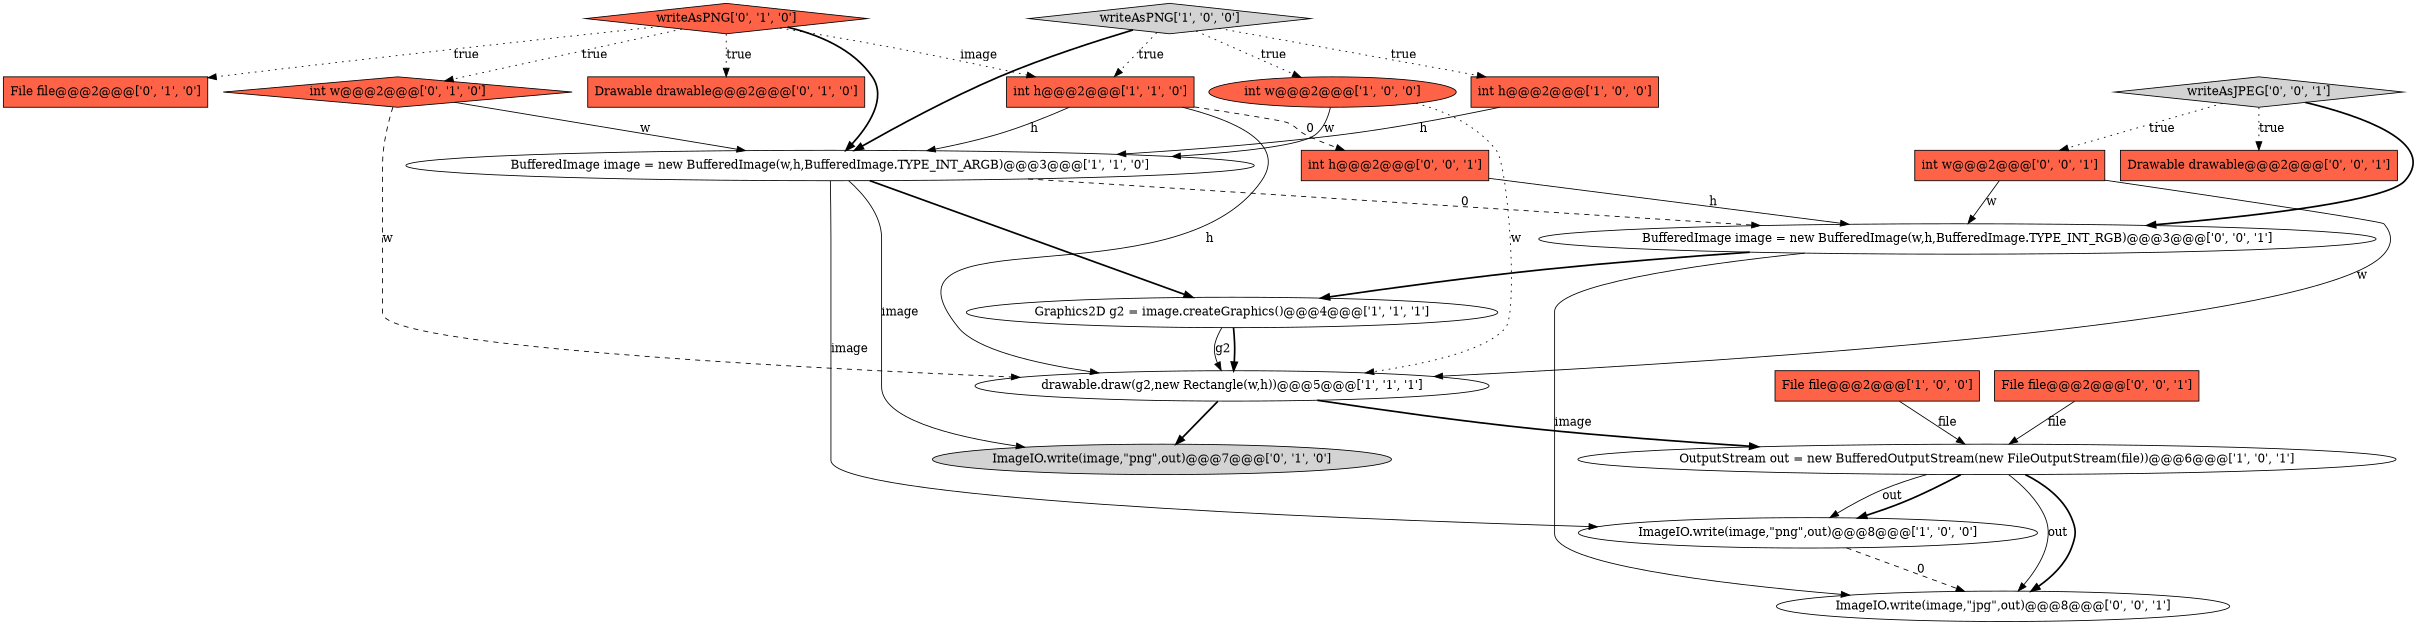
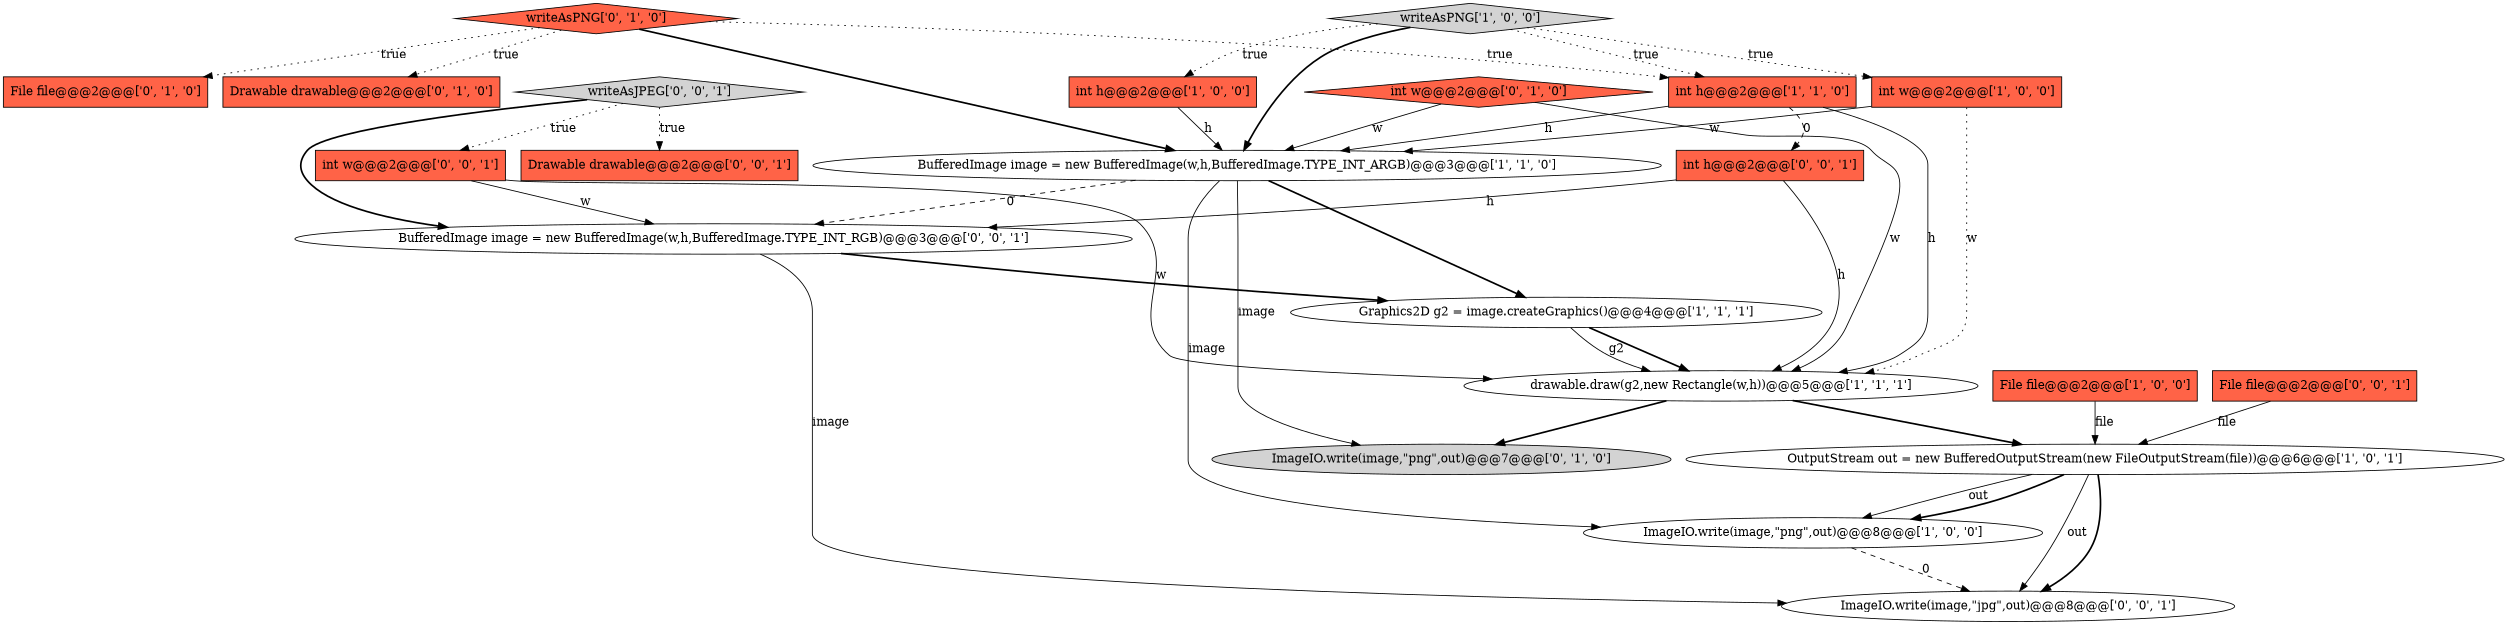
edge "writeAsPNG['0', '1', '0']" -> "int w@@@2@@@['0', '1', '0']": removed, label "true"
edge "writeAsPNG['0', '1', '0']" -> "int h@@@2@@@['1', '1', '0']": label "image" -> "true"
node "int w@@@2@@@['1', '0', '0']": shape ellipse -> box
edge "int h@@@2@@@['0', '0', '1']" -> "drawable.draw(g2,new Rectangle(w,h))@@@5@@@['1', '1', '1']": added, label "h"
edge "int w@@@2@@@['0', '1', '0']" -> "drawable.draw(g2,new Rectangle(w,h))@@@5@@@['1', '1', '1']": style dashed -> solid
